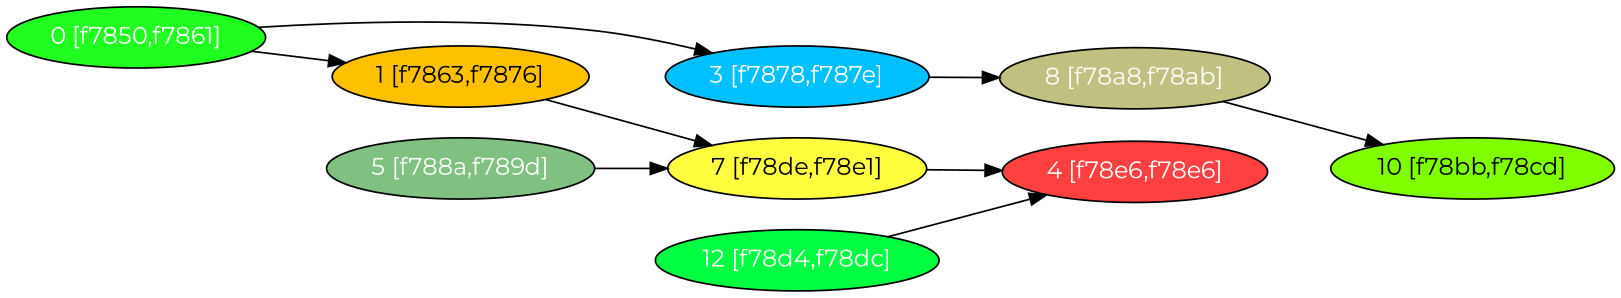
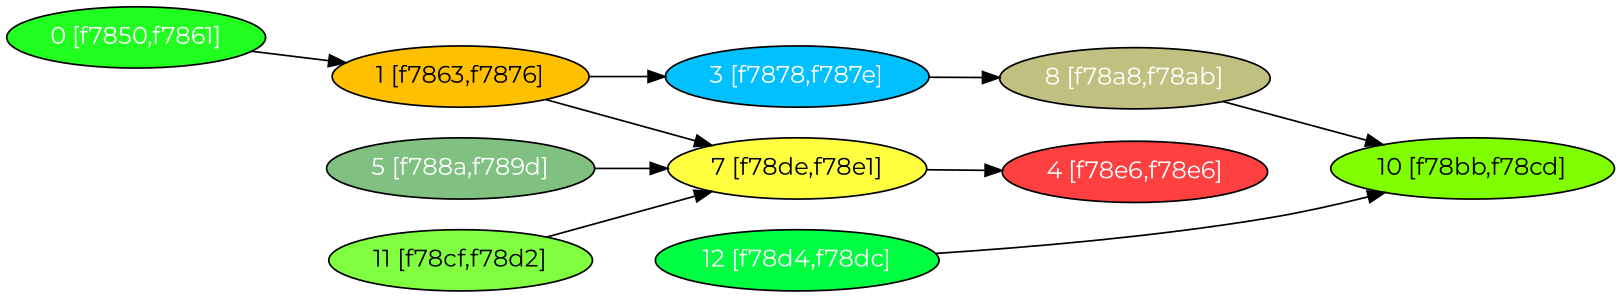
edge "0 [f7850,f7861]" -> "3 [f7878,f787e]": now "1 [f7863,f7876]" -> "3 [f7878,f787e]"
edge "12 [f78d4,f78dc]" -> "4 [f78e6,f78e6]": now "12 [f78d4,f78dc]" -> "10 [f78bb,f78cd]"
node "11 [f78cf,f78d2]": added
